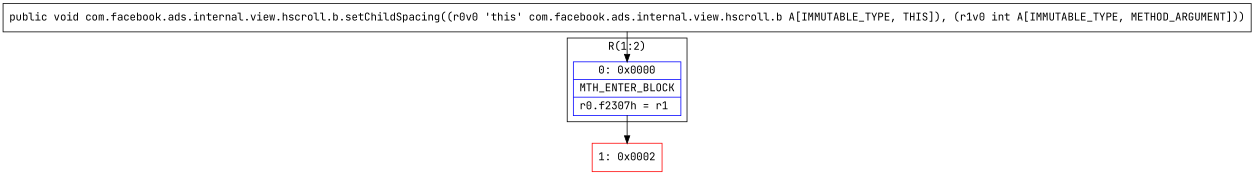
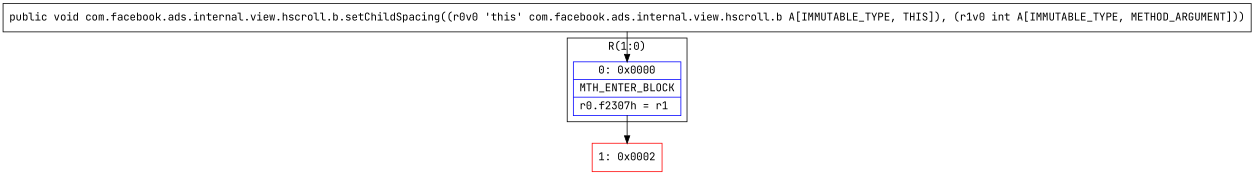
cluster "R(1:2)": label "R(1:2)" -> "R(1:0)"
